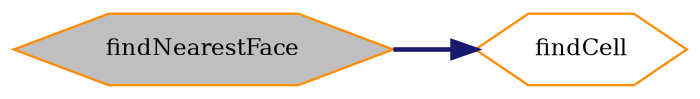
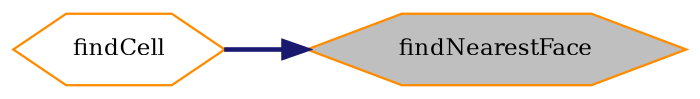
edge "findNearestFace" -> "findCell": reversed
